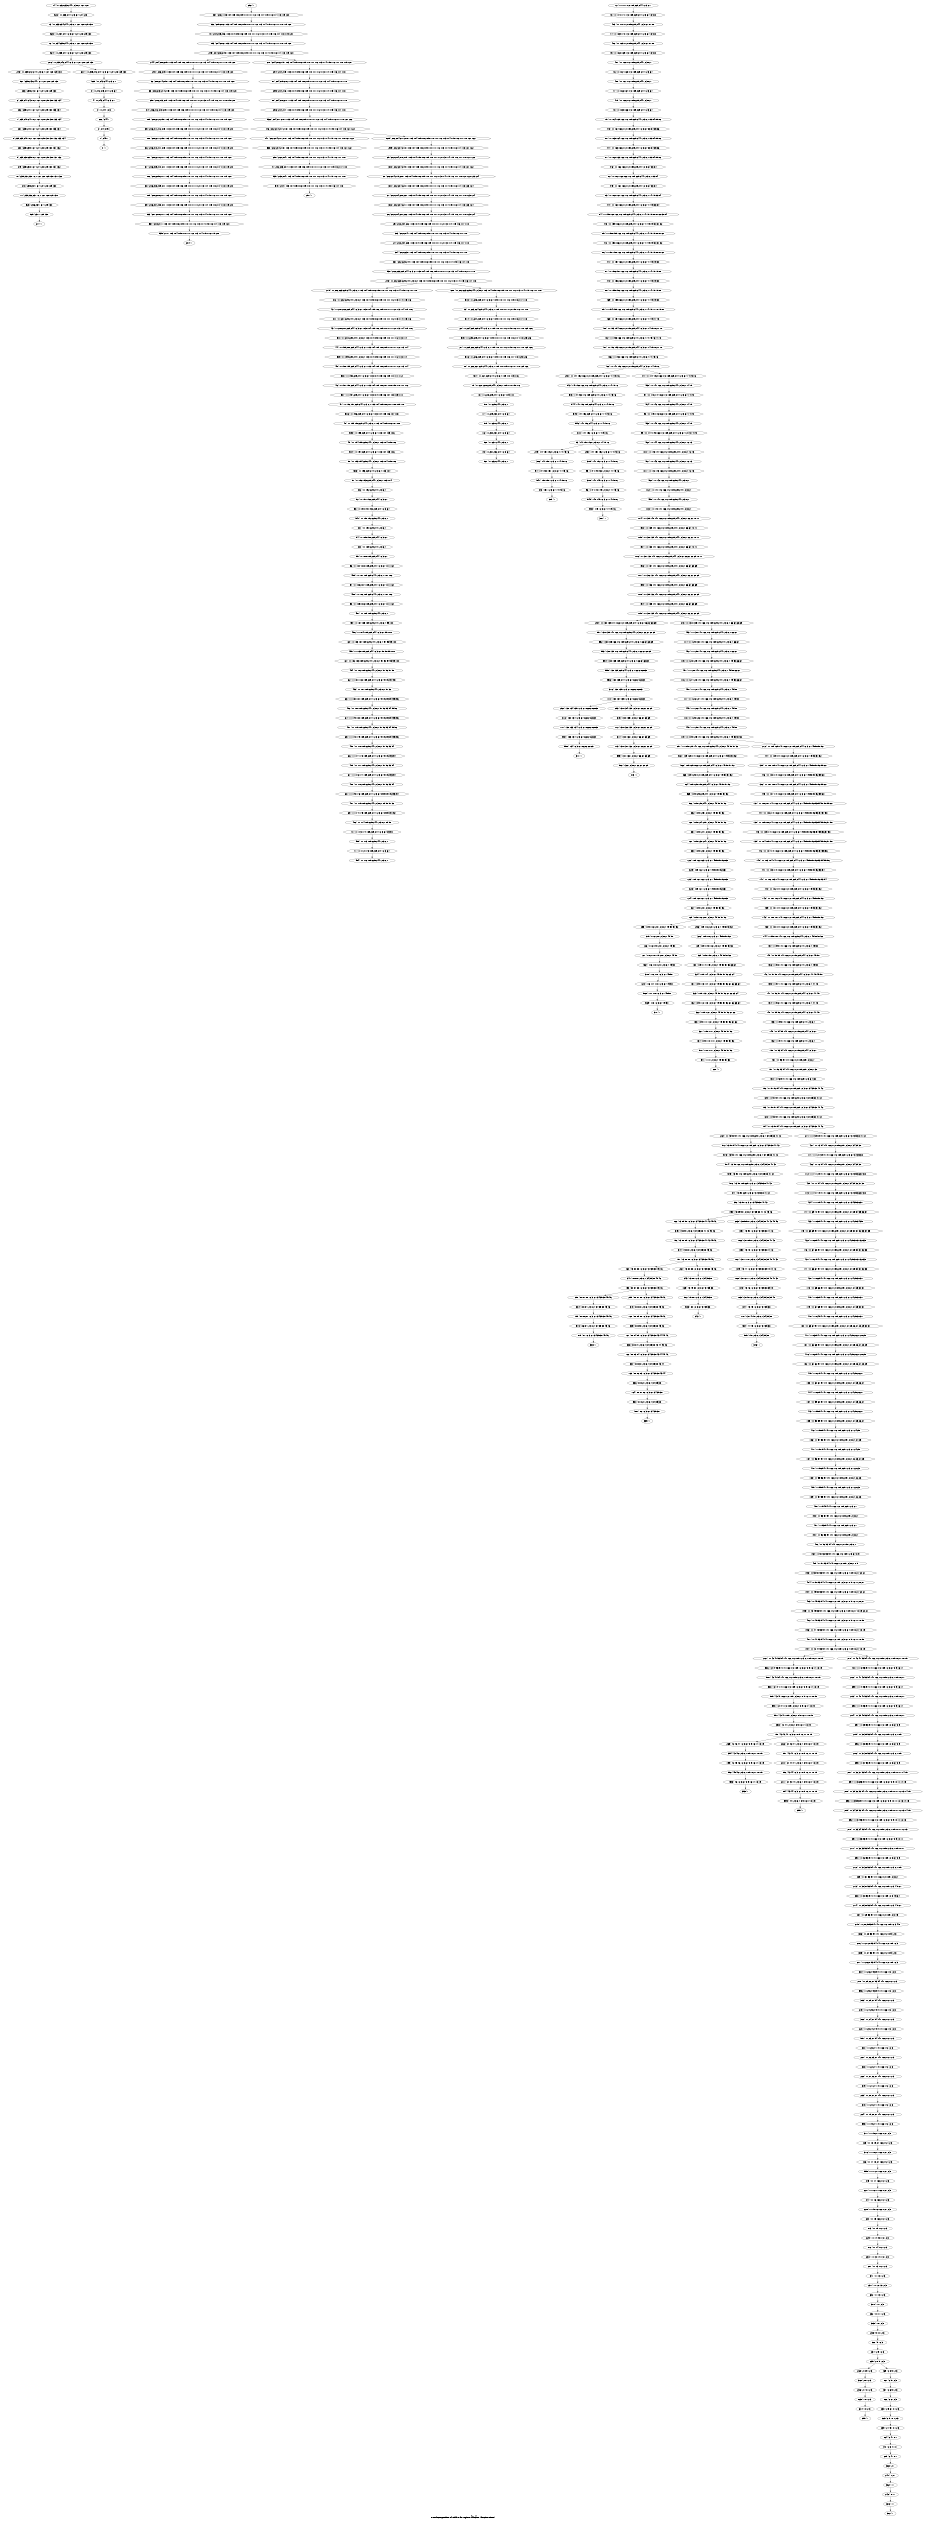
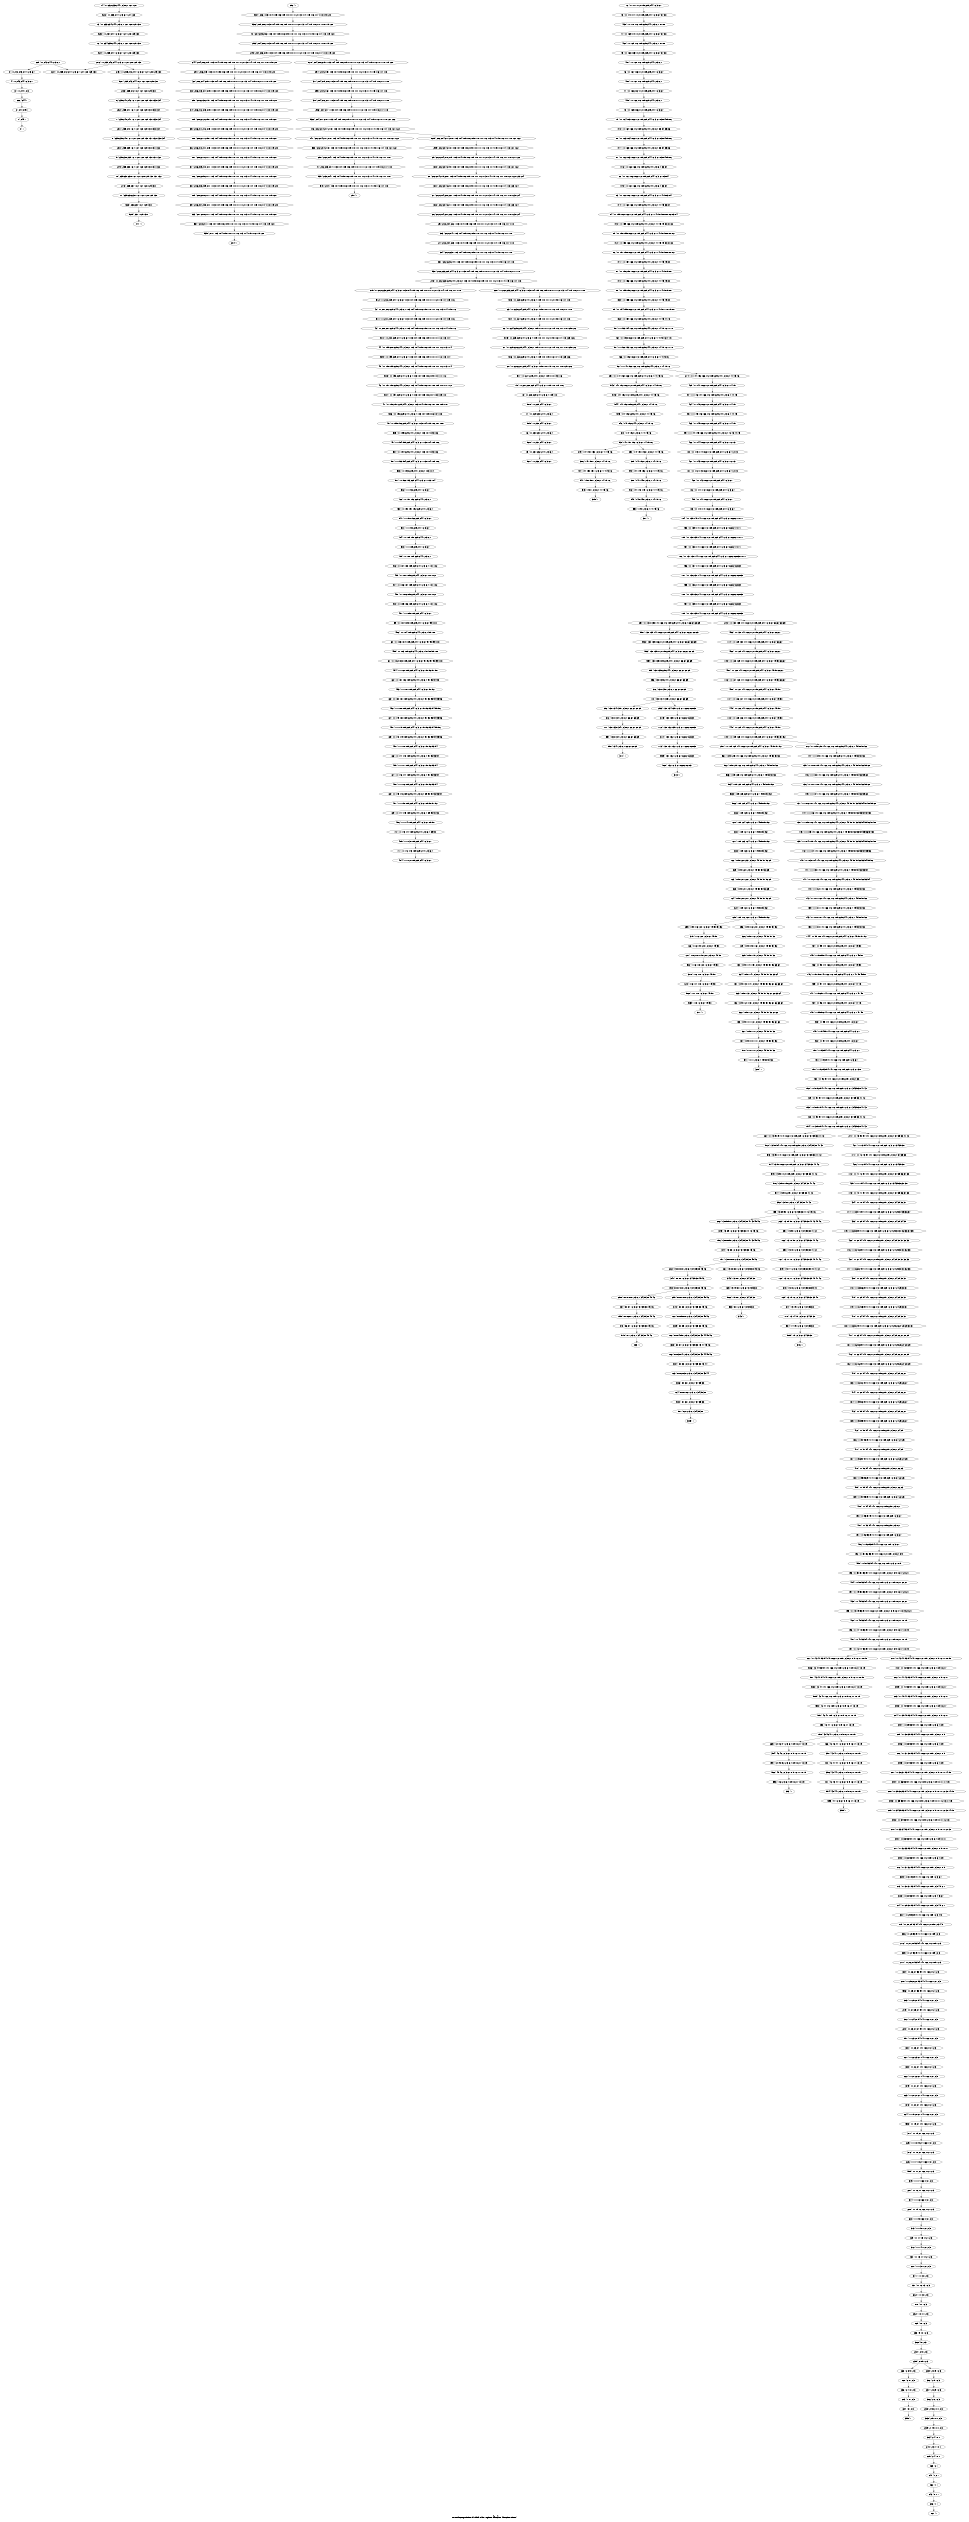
edge "607 | 11 235 242 244 : 2 3 6 7 127 128 129 130" -> "525 | 11 242 244 : 2 3 6 7": reversed
